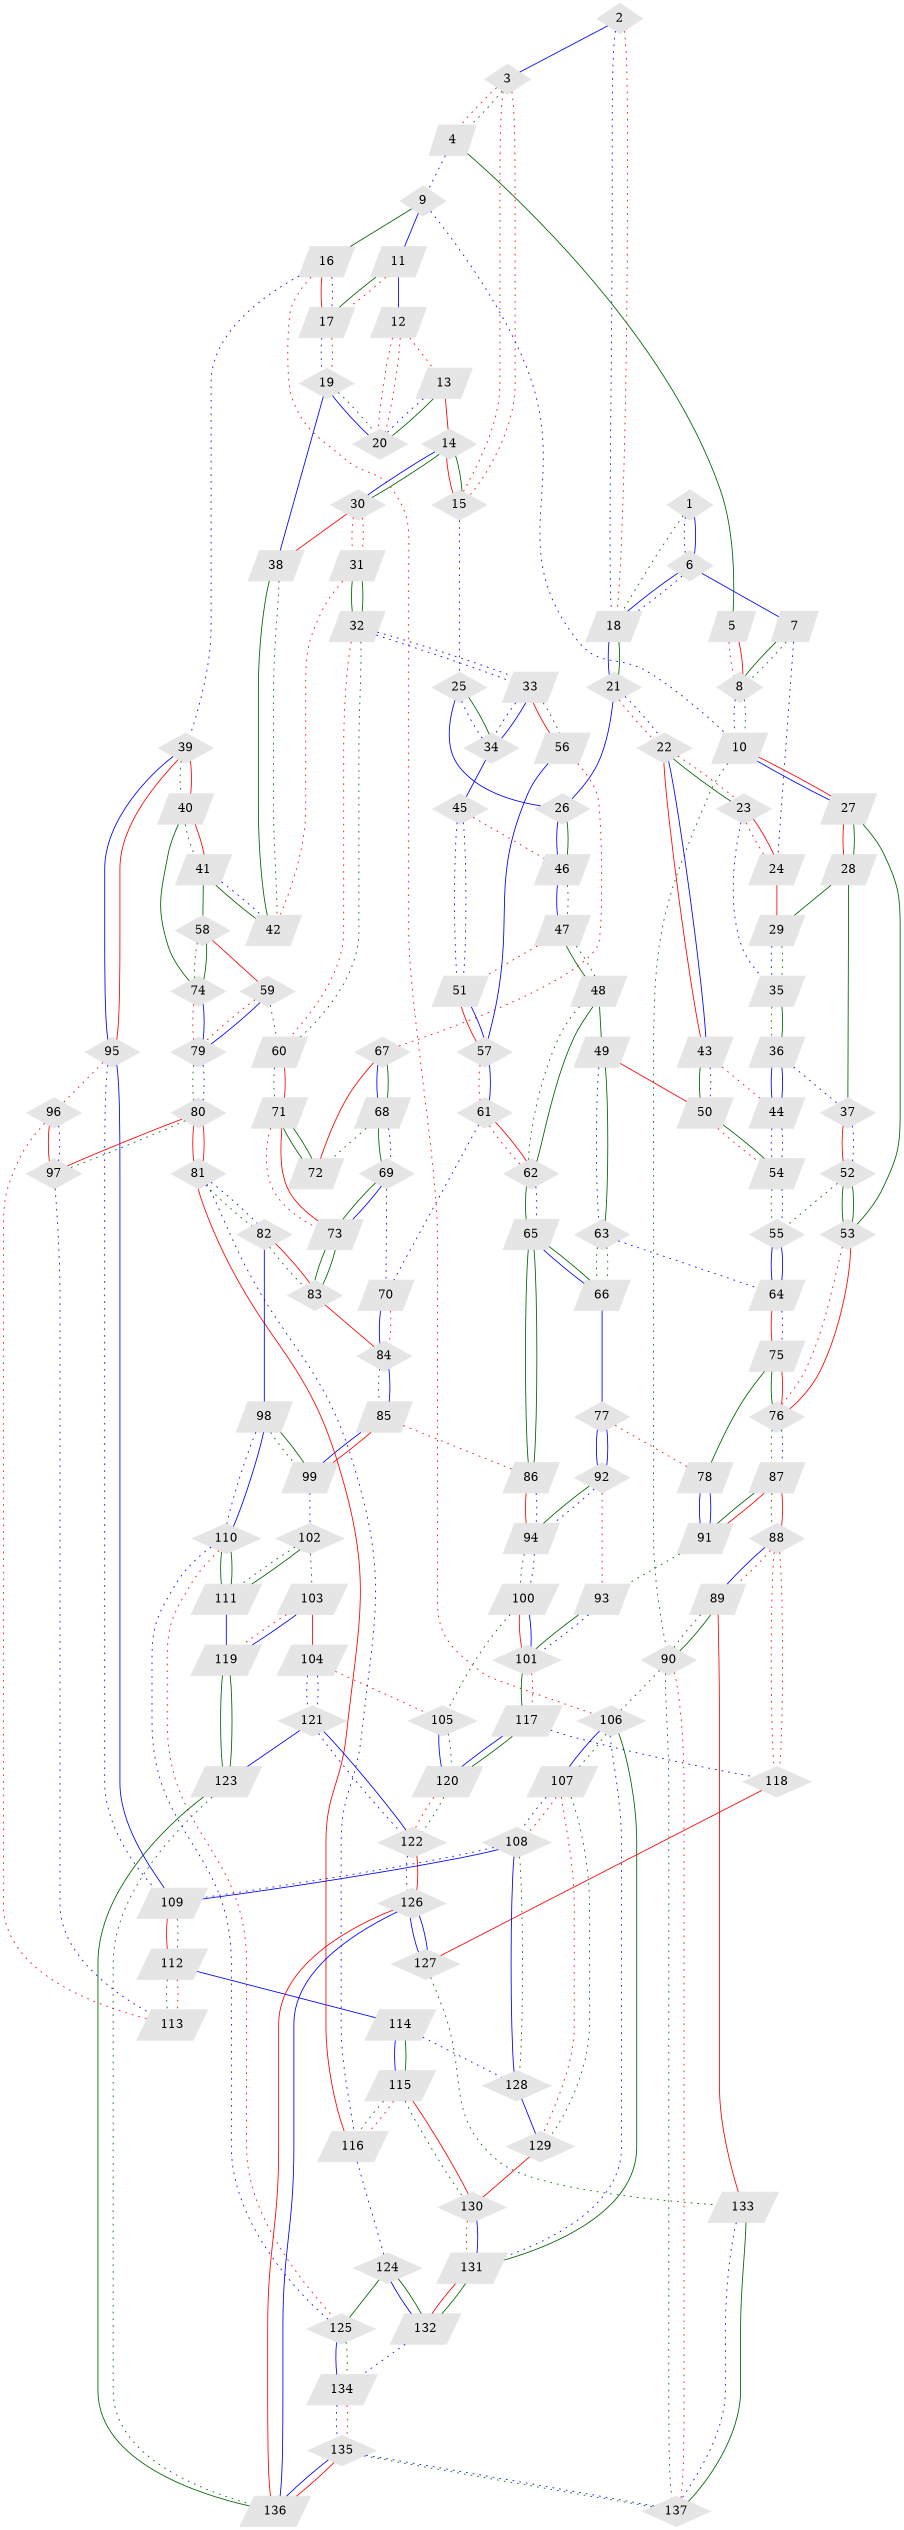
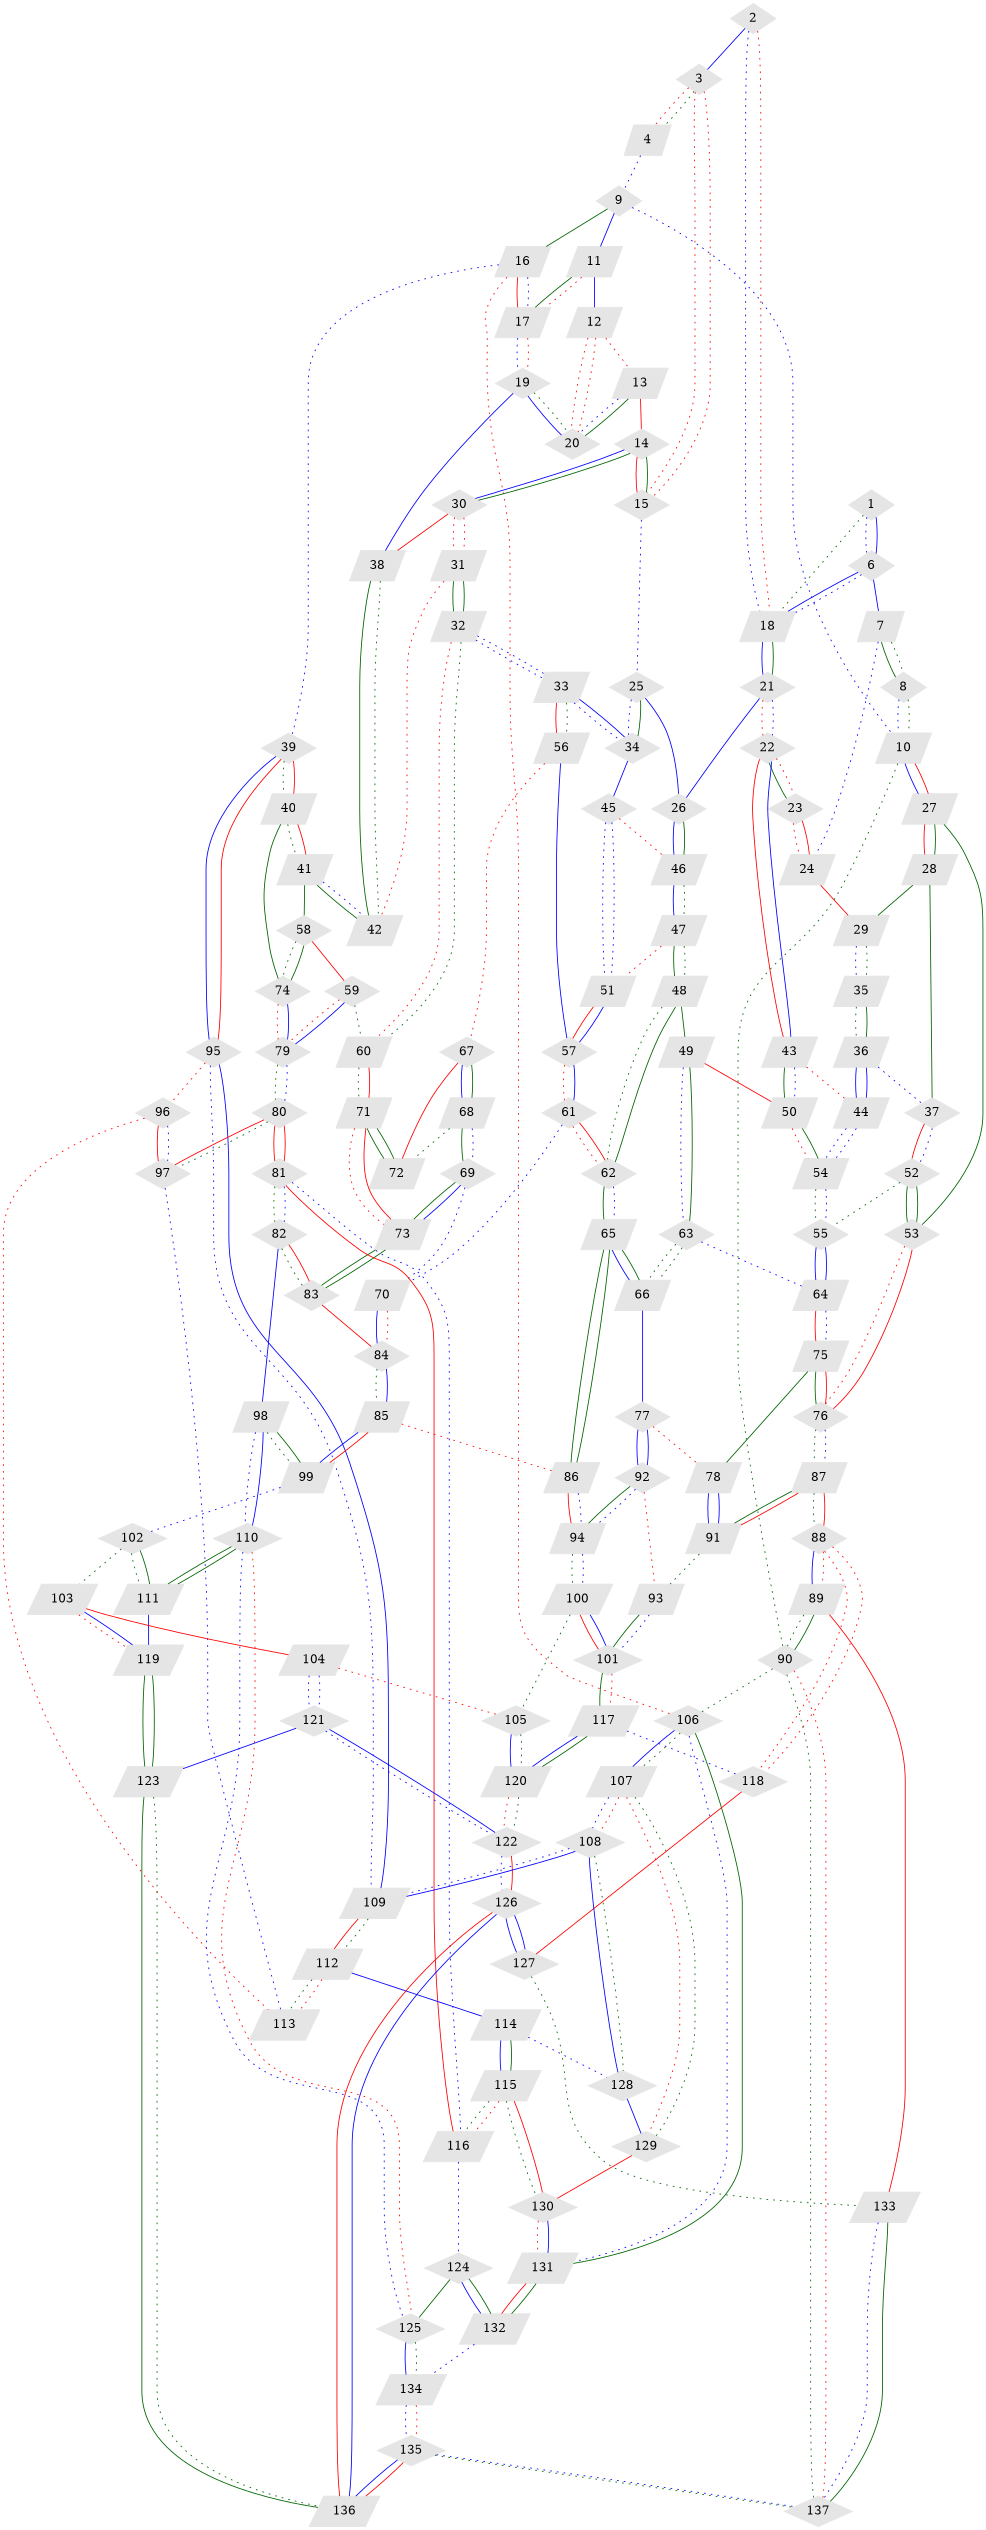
node "5": removed
edge "23" -- "35": removed
